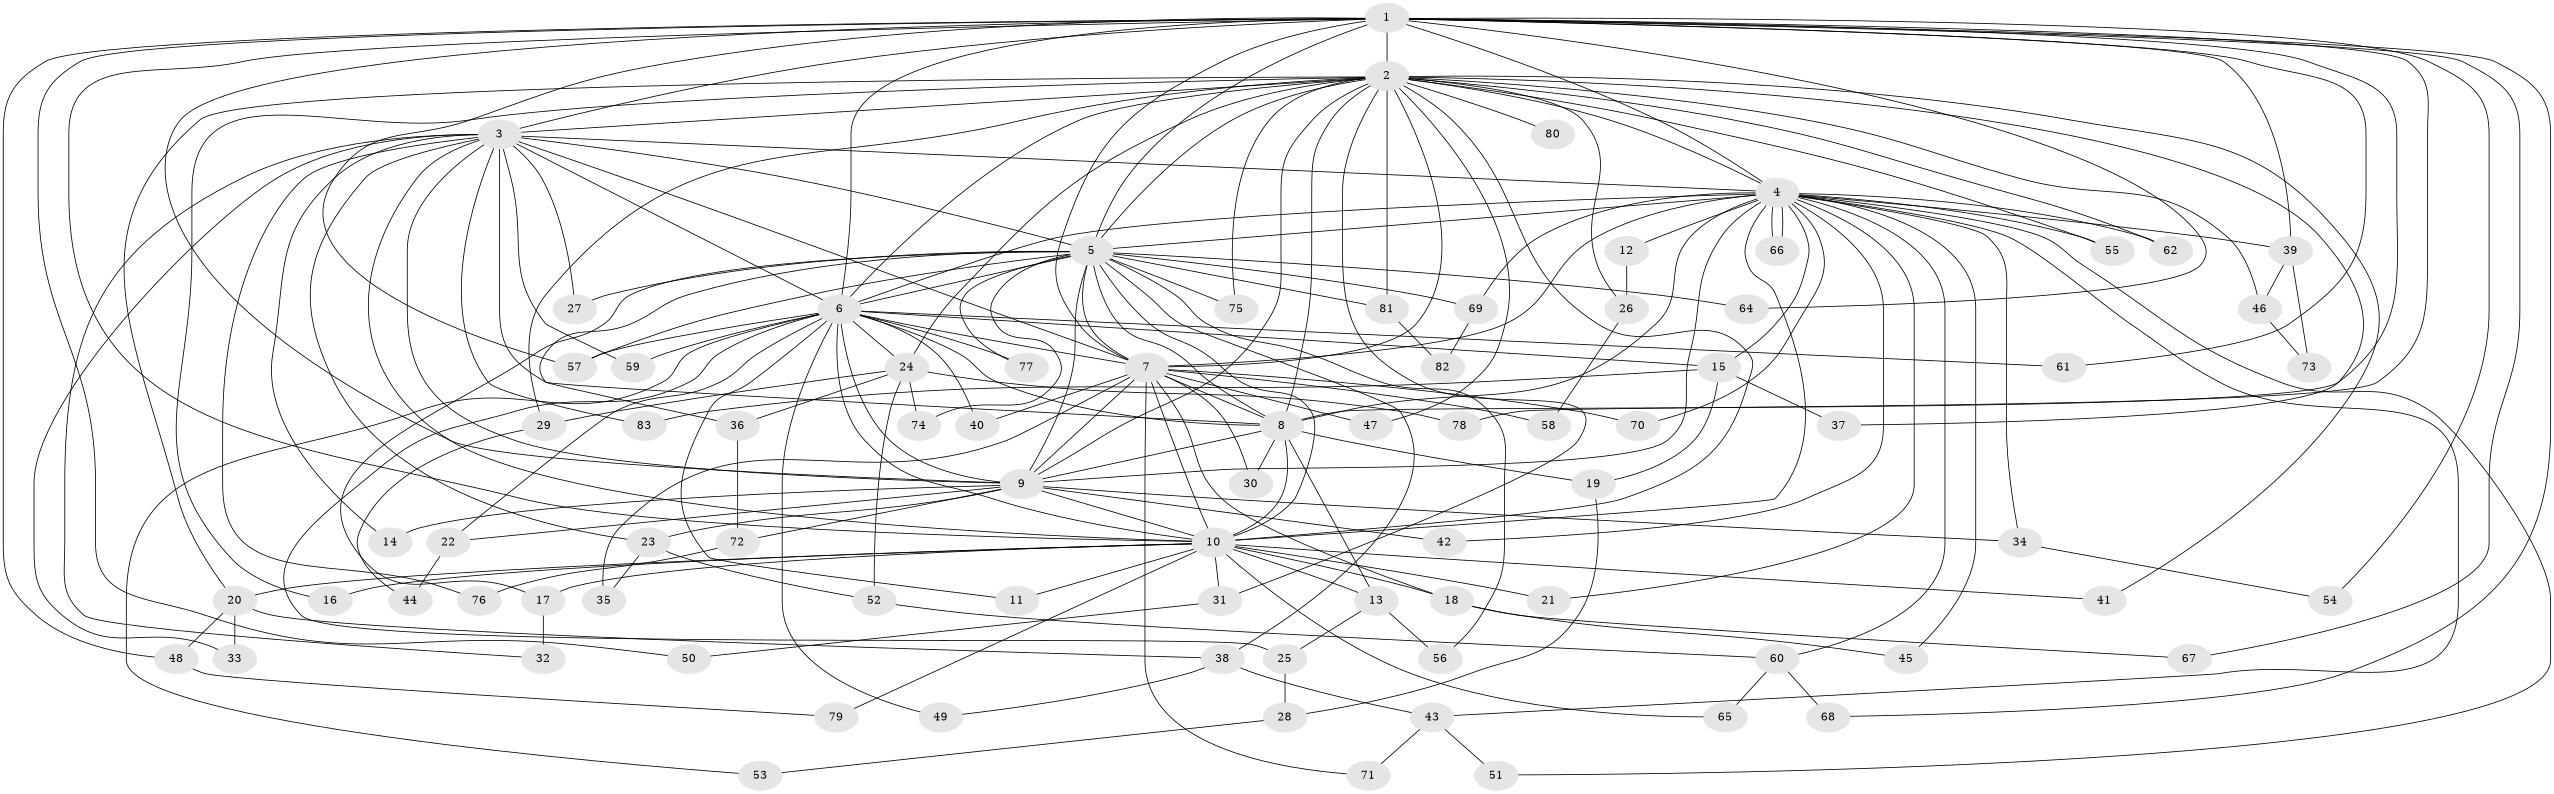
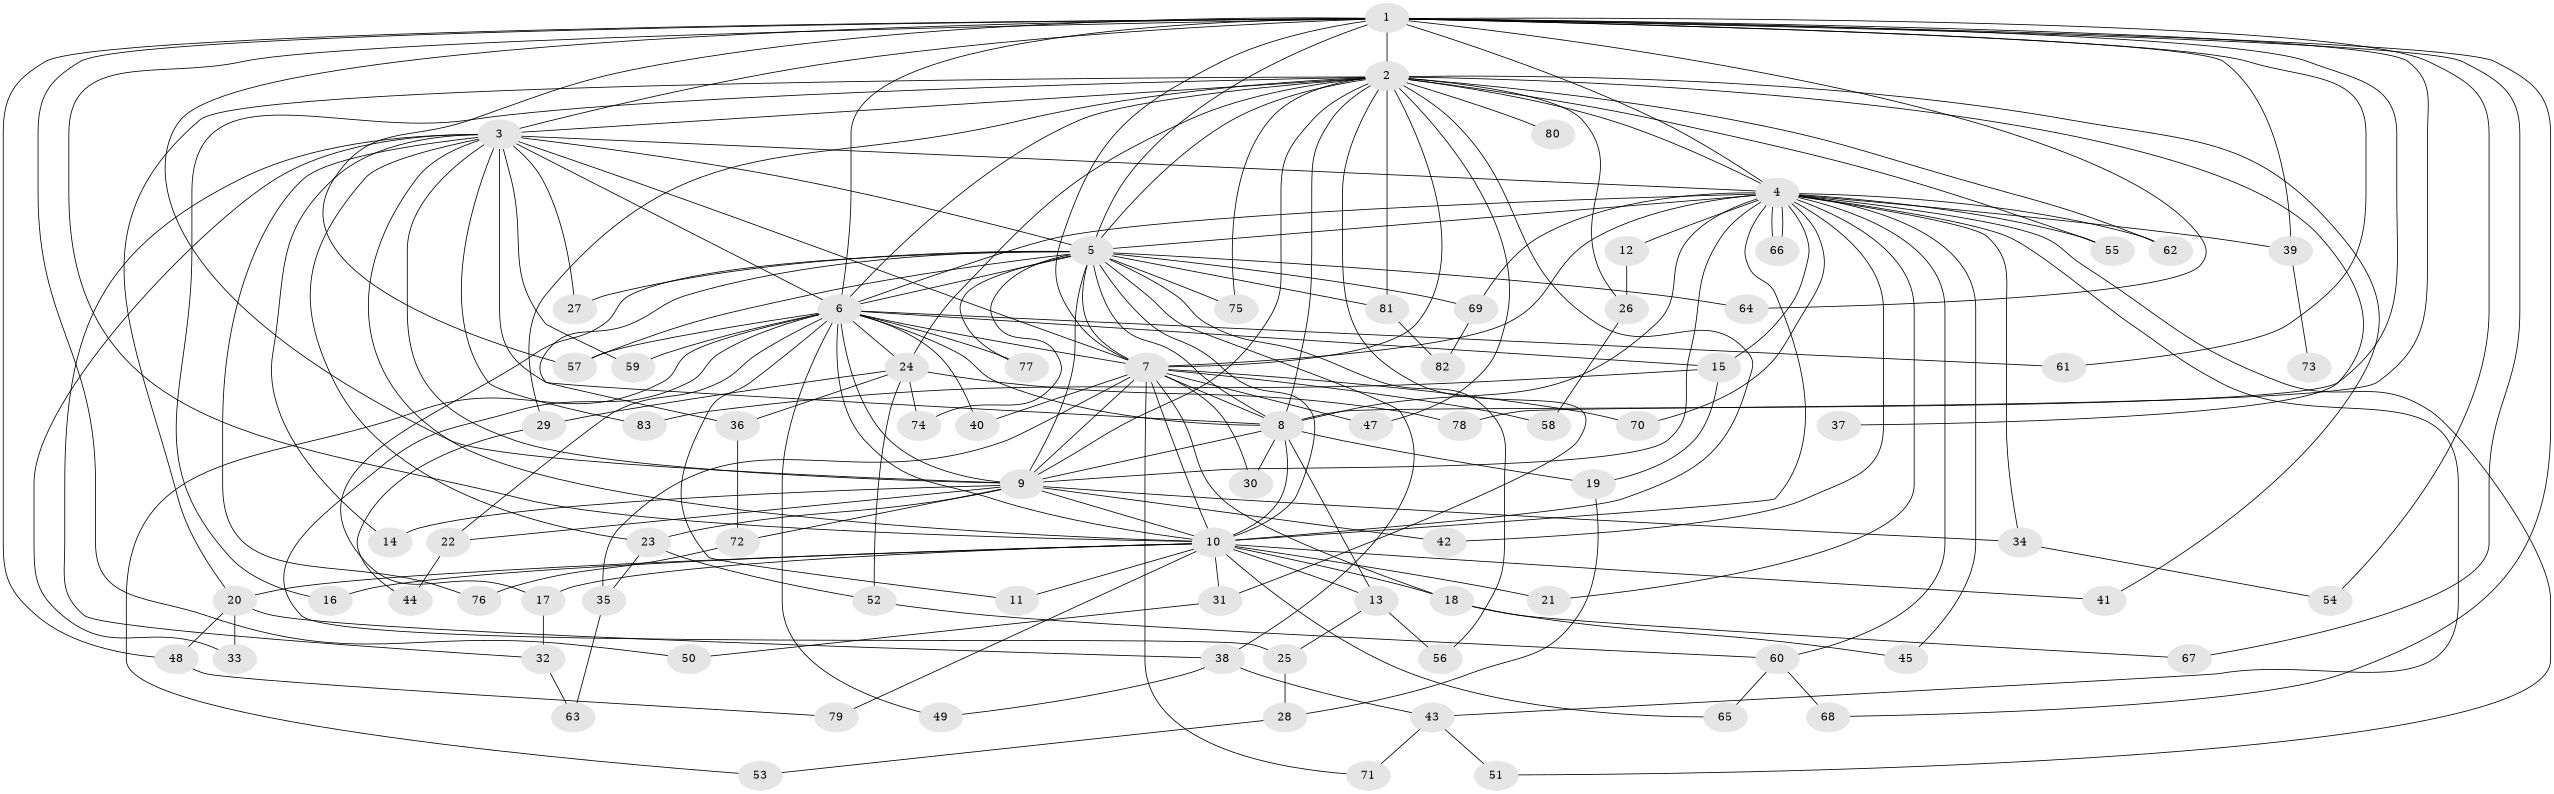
node "46": removed
edge "15" -- "37": removed
node "63": added
